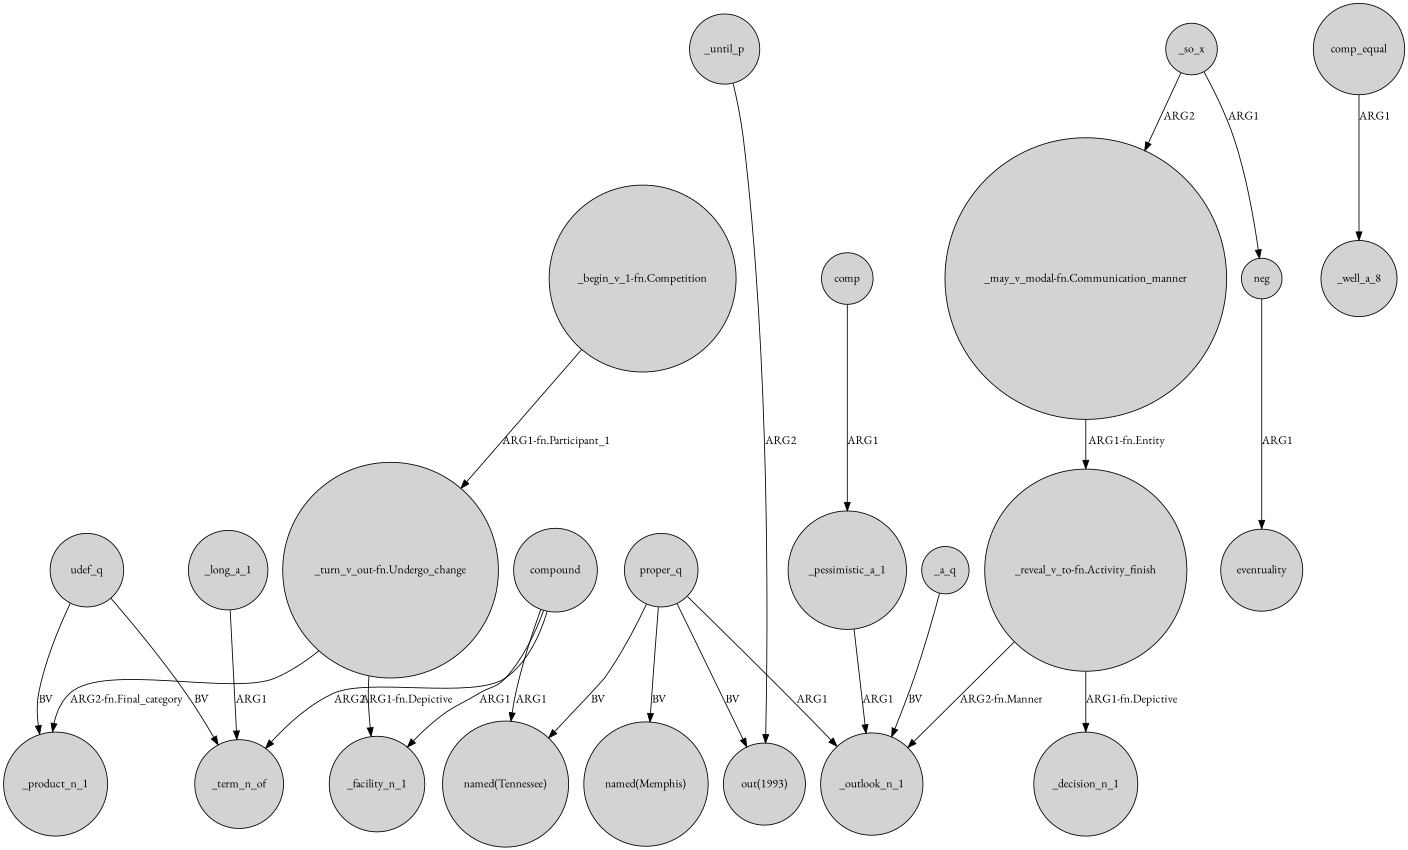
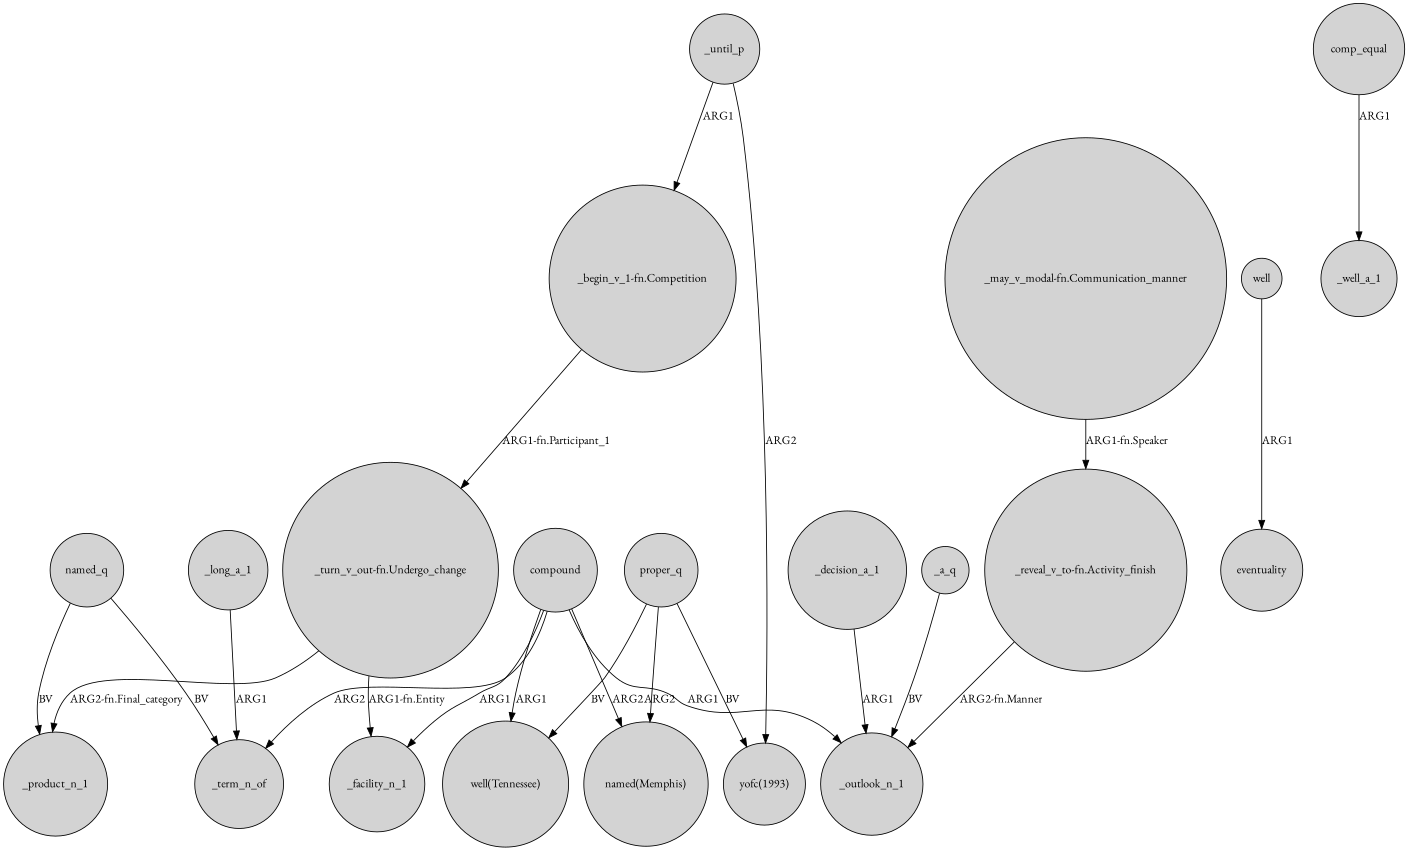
node "_so_x": removed
edge "_until_p" -> "_begin_v_1-fn.Competition": added, label "ARG1"
node "comp": removed
node "neg": label "neg" -> "well"
node "_well_a_8": label "_well_a_8" -> "_well_a_1"
edge "_may_v_modal-fn.Communication_manner" -> "_reveal_v_to-fn.Activity_finish": label "ARG1-fn.Entity" -> "ARG1-fn.Speaker"
node "udef_q": label "udef_q" -> "named_q"
node "_pessimistic_a_1": label "_pessimistic_a_1" -> "_decision_a_1"
edge "compound" -> "named(Memphis)": added, label "ARG2"
edge "proper_q" -> "_outlook_n_1": now "compound" -> "_outlook_n_1"
edge "_turn_v_out-fn.Undergo_change" -> "_facility_n_1": label "ARG1-fn.Depictive" -> "ARG1-fn.Entity"
edge "proper_q" -> "named(Memphis)": label "BV" -> "ARG2"
node "named(Tennessee)": label "named(Tennessee)" -> "well(Tennessee)"
node "out(1993)": label "out(1993)" -> "yofc(1993)"
node "_decision_n_1": removed
